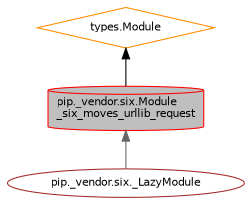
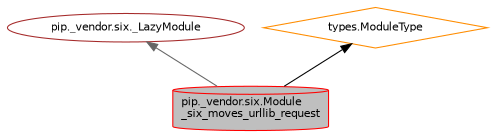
node "types.Module": label "types.Module" -> "types.ModuleType"
edge "pip._vendor.six._LazyModule" -> "pip._vendor.six.Module _six_moves_urllib_request": reversed
